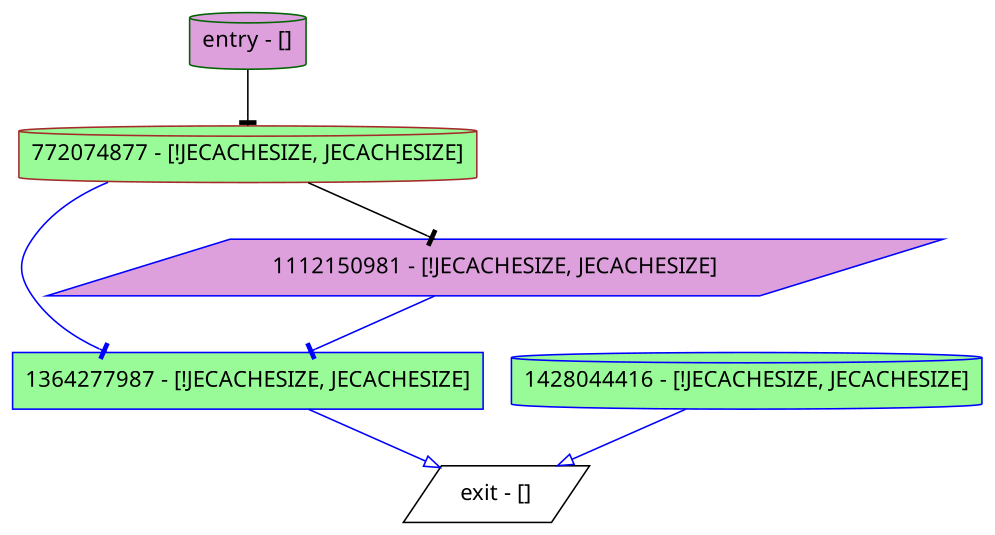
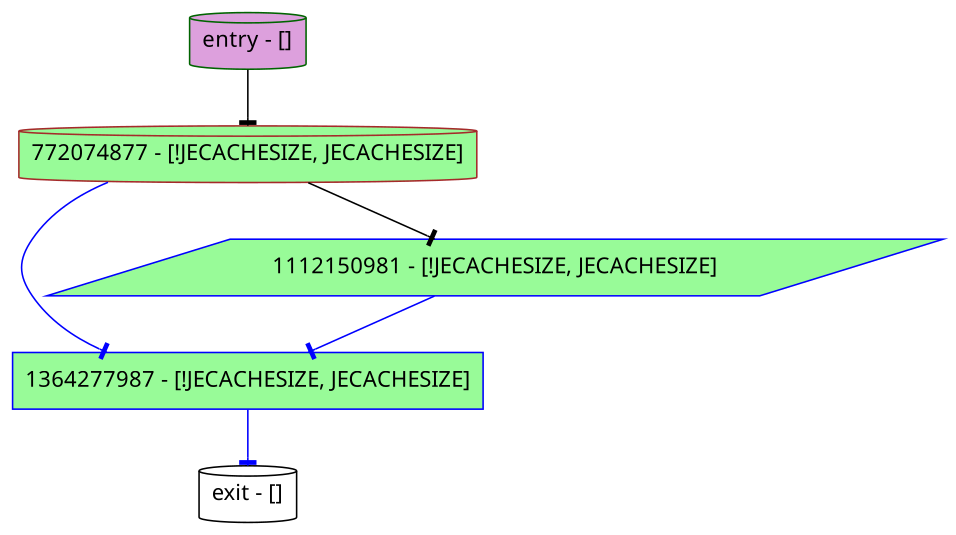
node "1112150981 - [!JECACHESIZE, JECACHESIZE]": fillcolor plum -> palegreen
node "1428044416 - [!JECACHESIZE, JECACHESIZE]": removed
edge "1364277987 - [!JECACHESIZE, JECACHESIZE]" -> "exit - []": arrowhead onormal -> tee
node "exit - []": shape parallelogram -> cylinder
